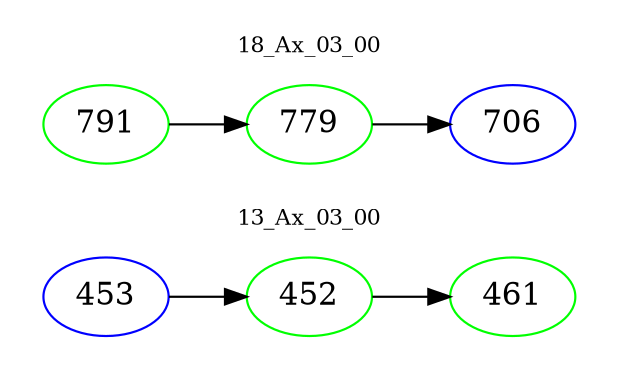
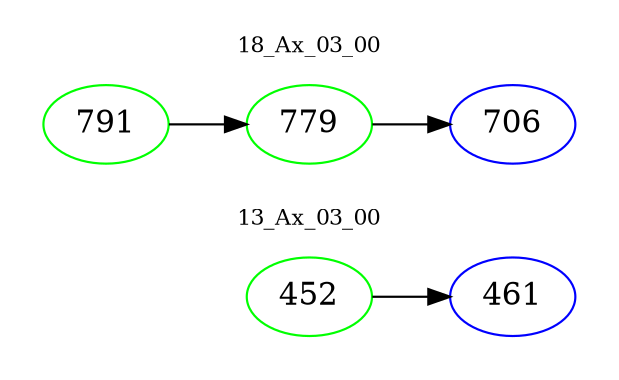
node "453": removed
node "461": color green -> blue
